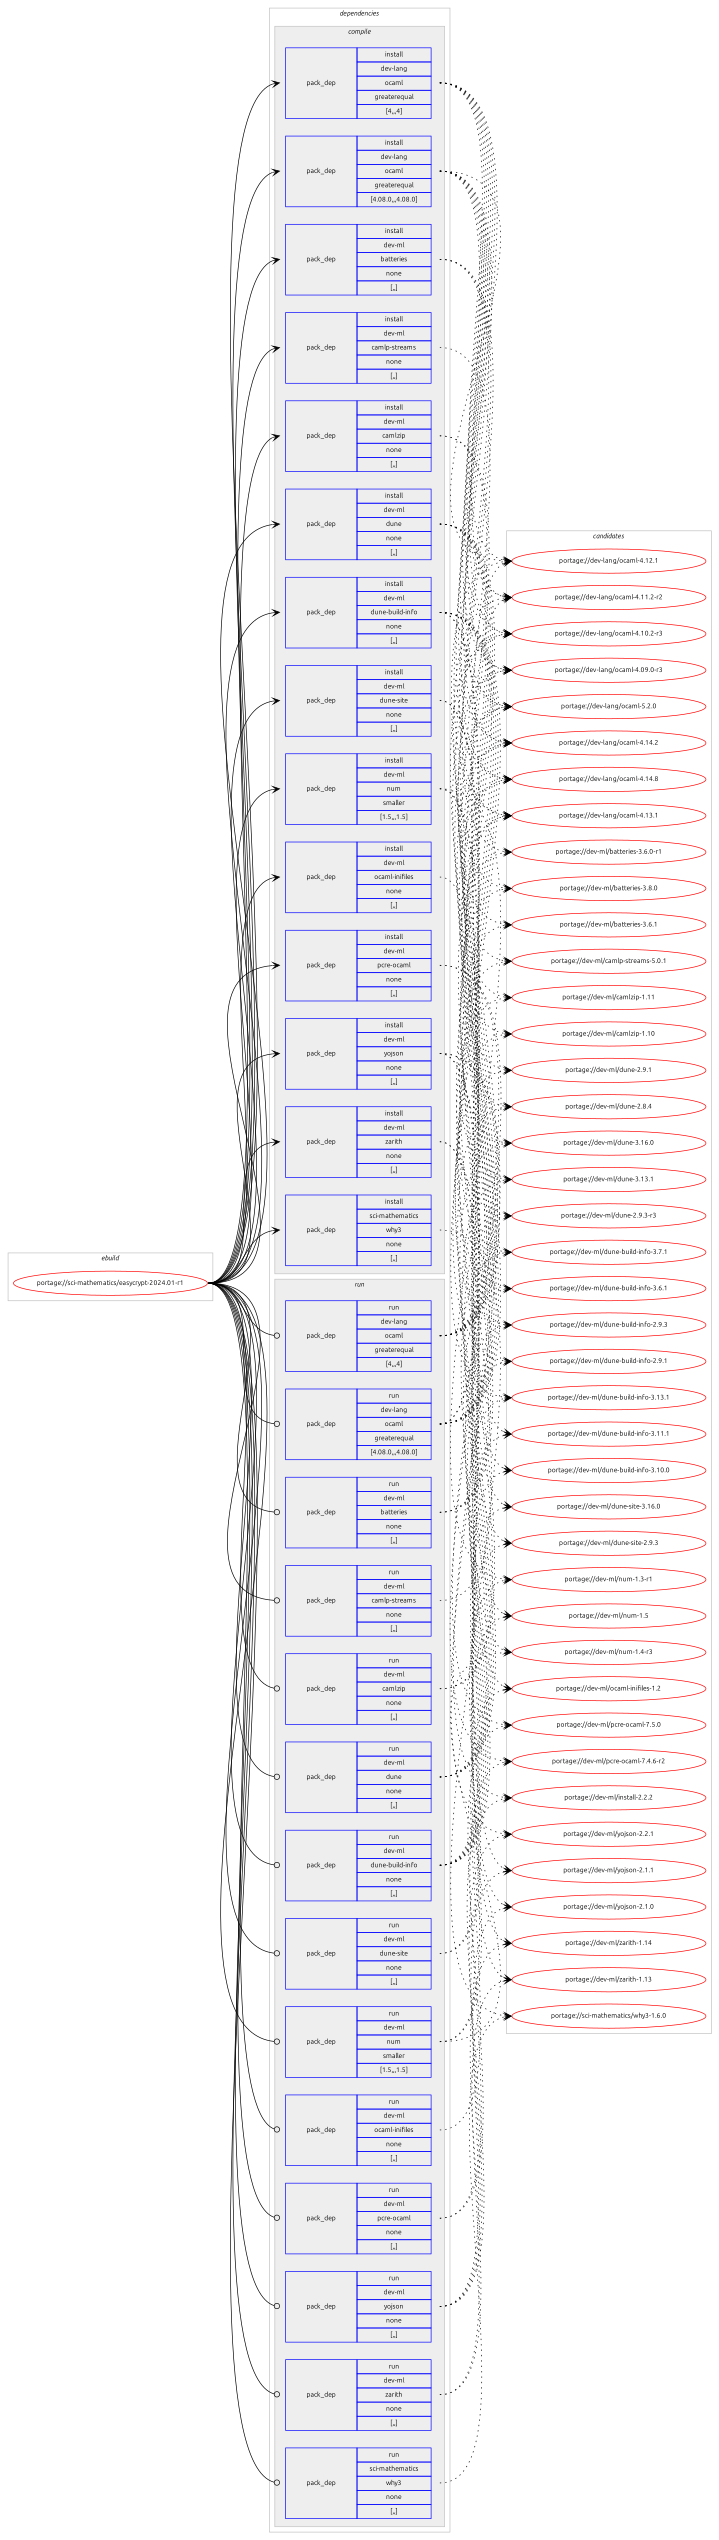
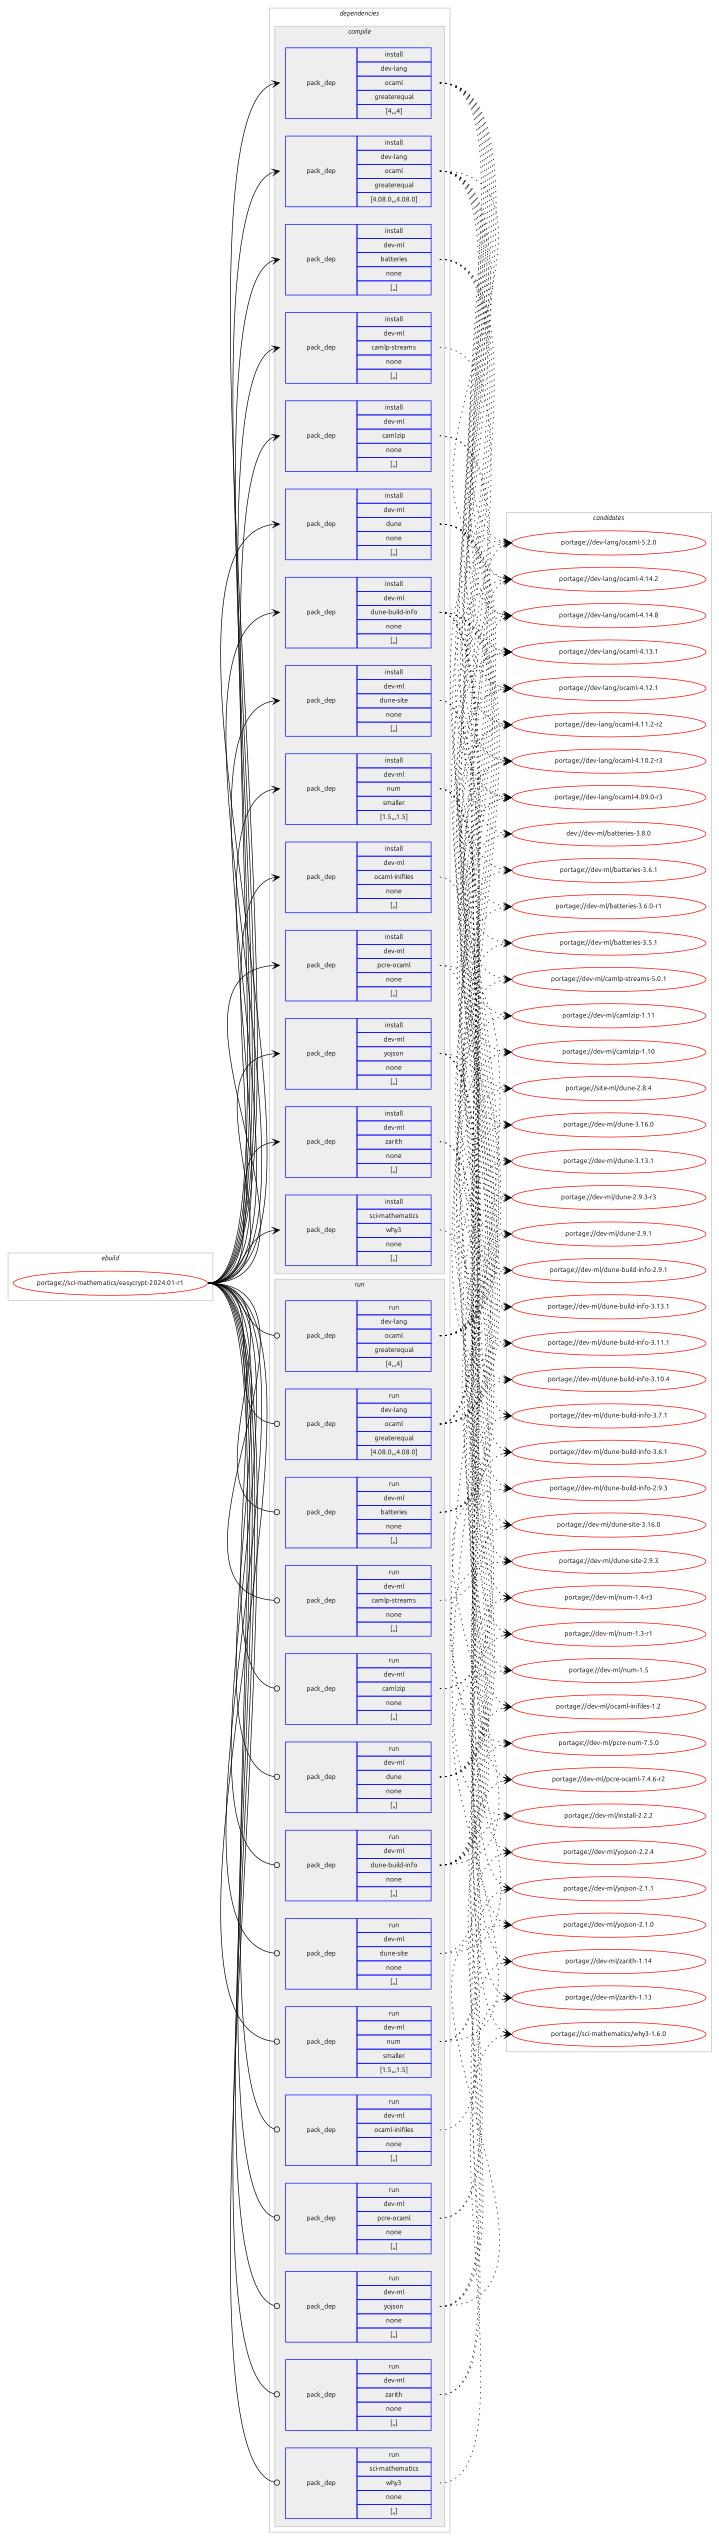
node "portage://dev-ml/batteries-3.8.0": label "portage://dev-ml/batteries-3.8.0" -> "dev://dev-ml/batteries-3.8.0"
node "portage://dev-ml/batteries-3.5.1": added
node "portage://dev-ml/dune-2.8.4": label "portage://dev-ml/dune-2.8.4" -> "portage://site-ml/dune-2.8.4"
node "portage://dev-ml/dune-build-info-3.10.0": label "portage://dev-ml/dune-build-info-3.10.0" -> "portage://dev-ml/dune-build-info-3.10.4"
node "portage://dev-ml/pcre-ocaml-7.5.0": label "portage://dev-ml/pcre-ocaml-7.5.0" -> "portage://dev-ml/pcre-num-7.5.0"
node "portage://dev-ml/yojson-2.2.1": label "portage://dev-ml/yojson-2.2.1" -> "portage://dev-ml/yojson-2.2.4"
